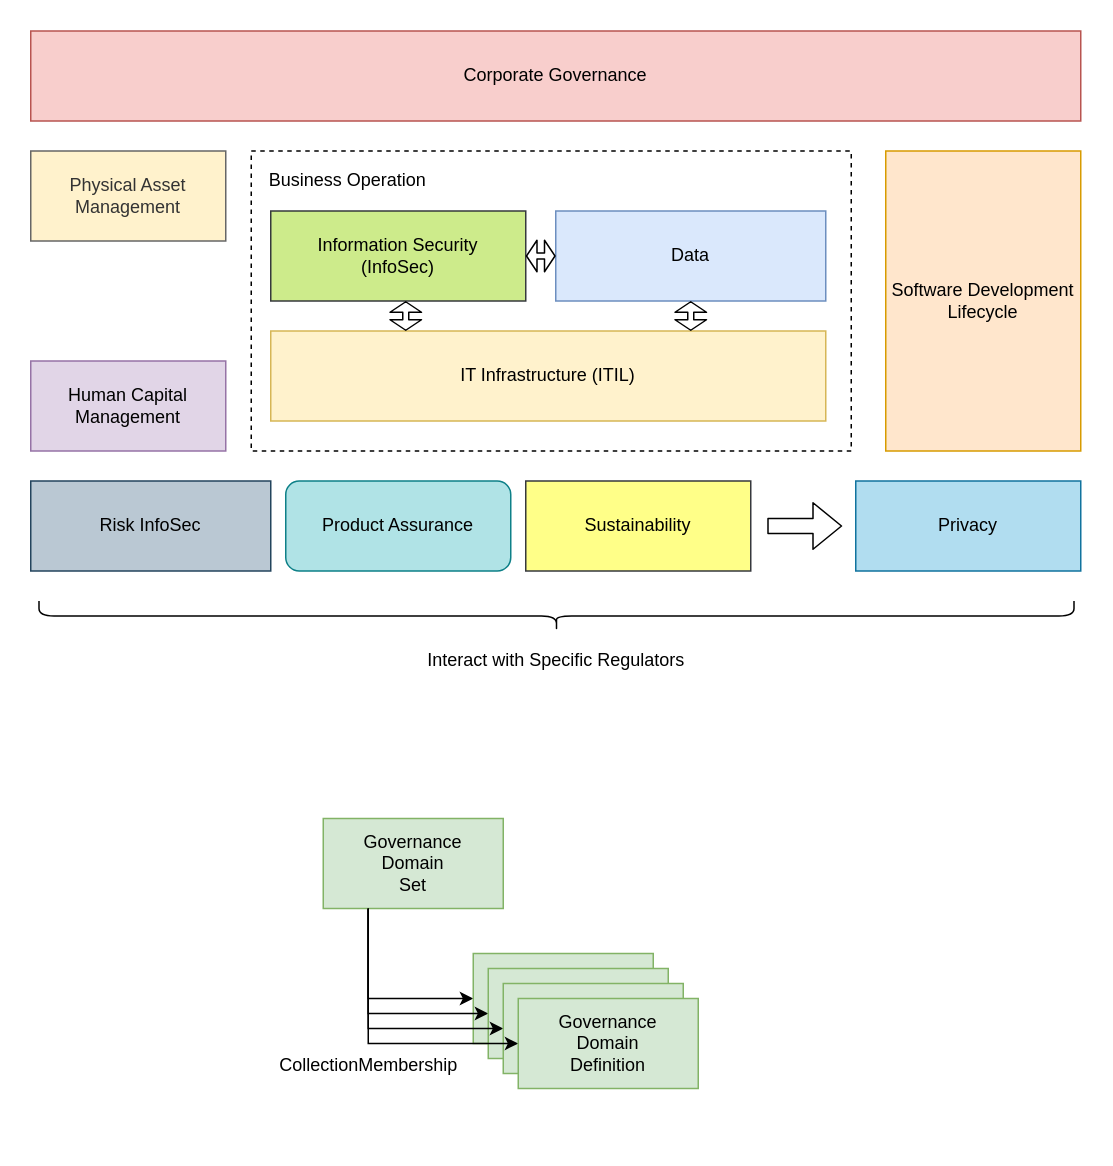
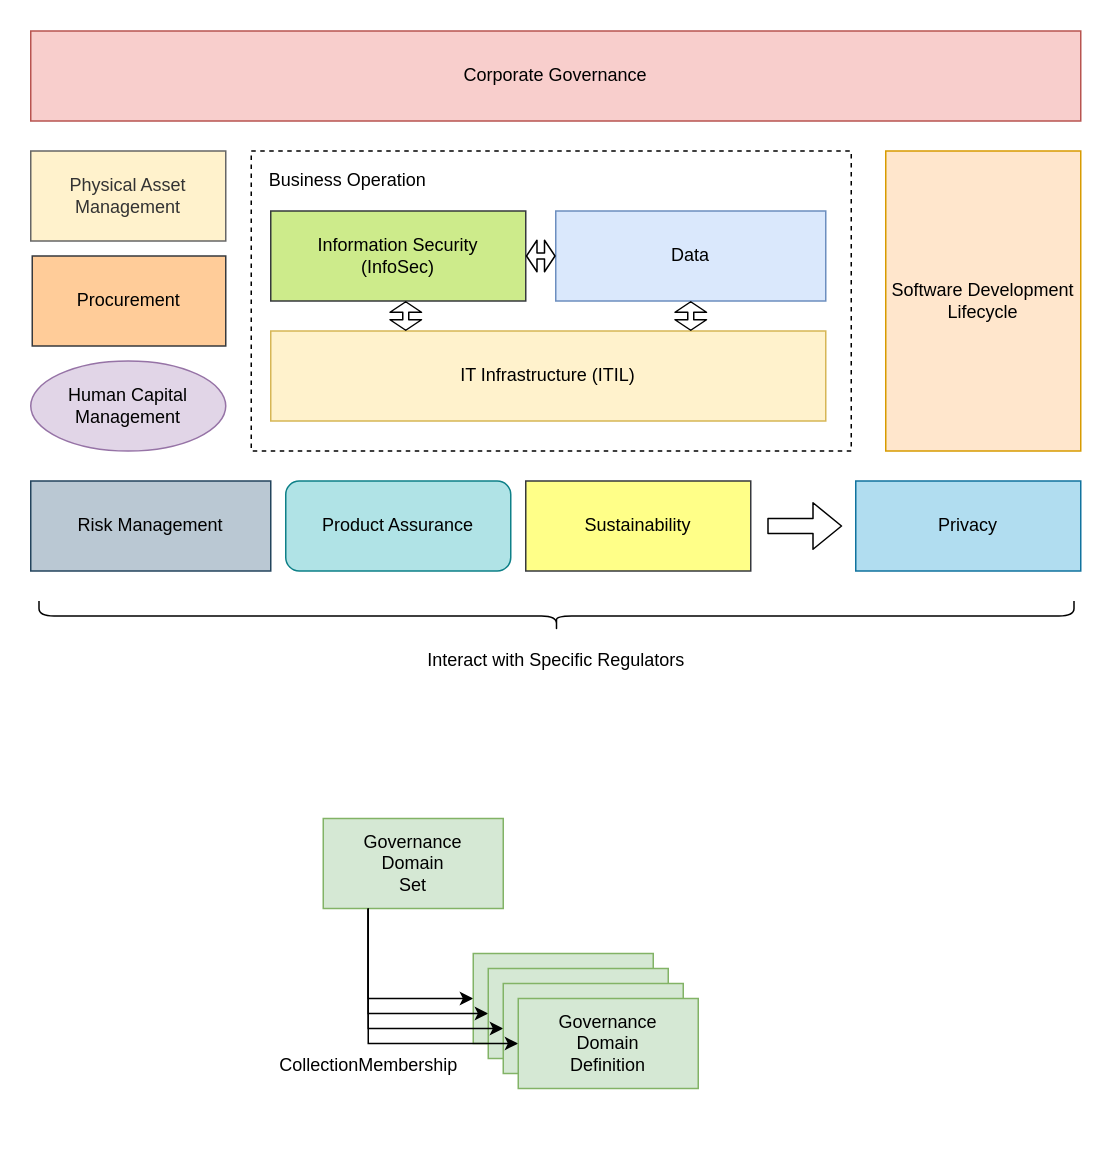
node "Procurement": added
node "Human Capital Management": shape rectangle -> ellipse
node "Risk InfoSec": label "Risk InfoSec" -> "Risk Management"
